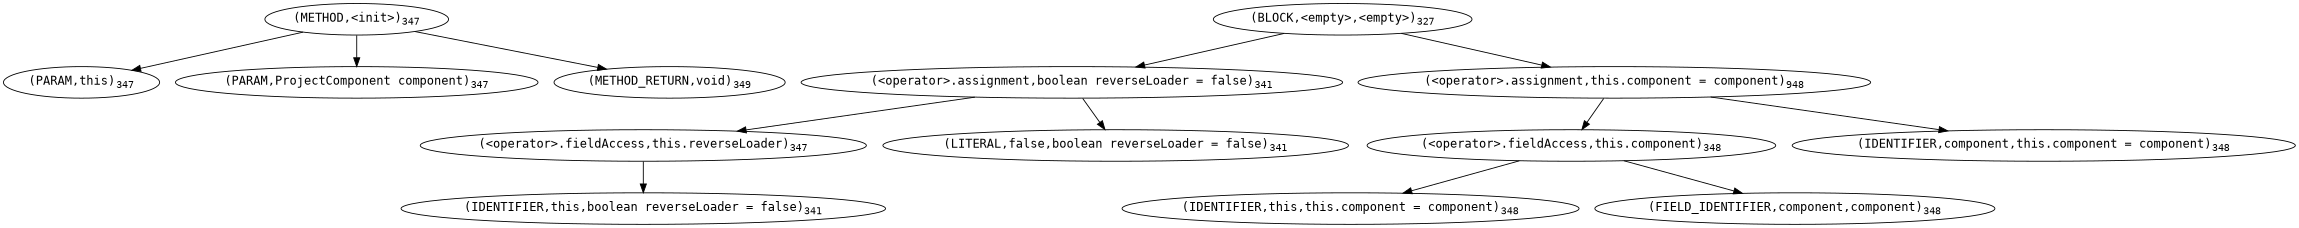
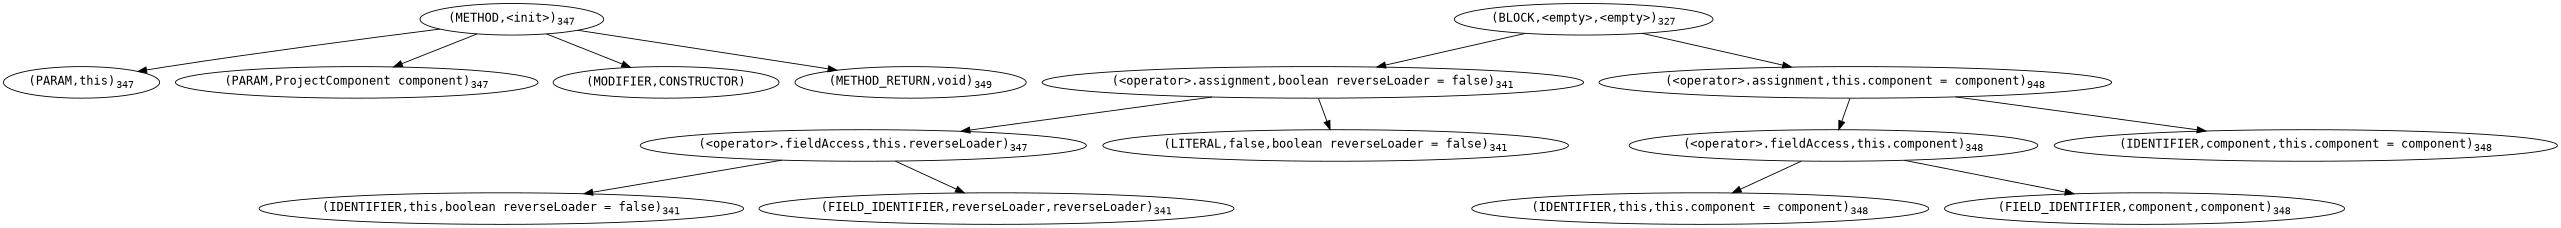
node "(MODIFIER,CONSTRUCTOR)": added
node "(FIELD_IDENTIFIER,reverseLoader,reverseLoader)": added
